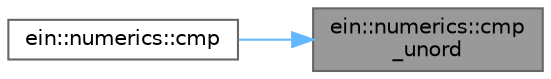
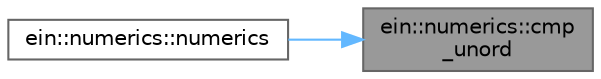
node "ein::numerics::cmp": label "ein::numerics::cmp" -> "ein::numerics::numerics"
